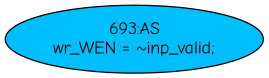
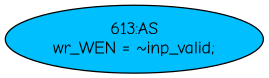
node "693:AS wr_WEN = ~inp_valid;": label "693:AS wr_WEN = ~inp_valid;" -> "613:AS wr_WEN = ~inp_valid;"
